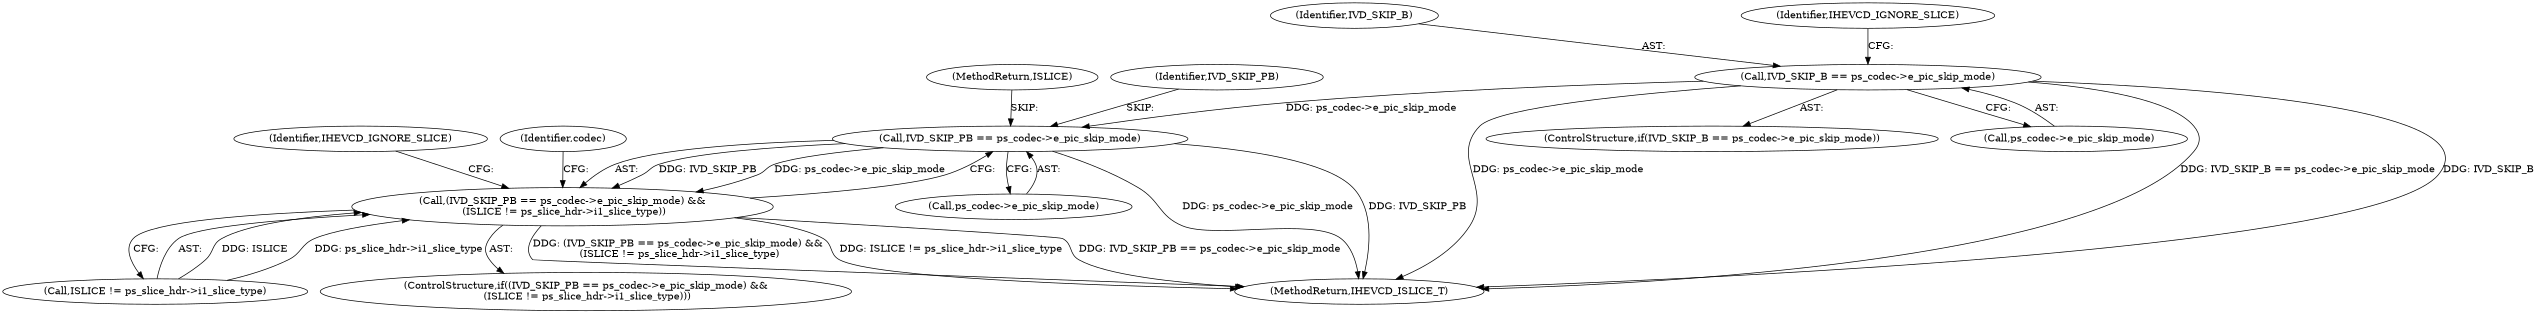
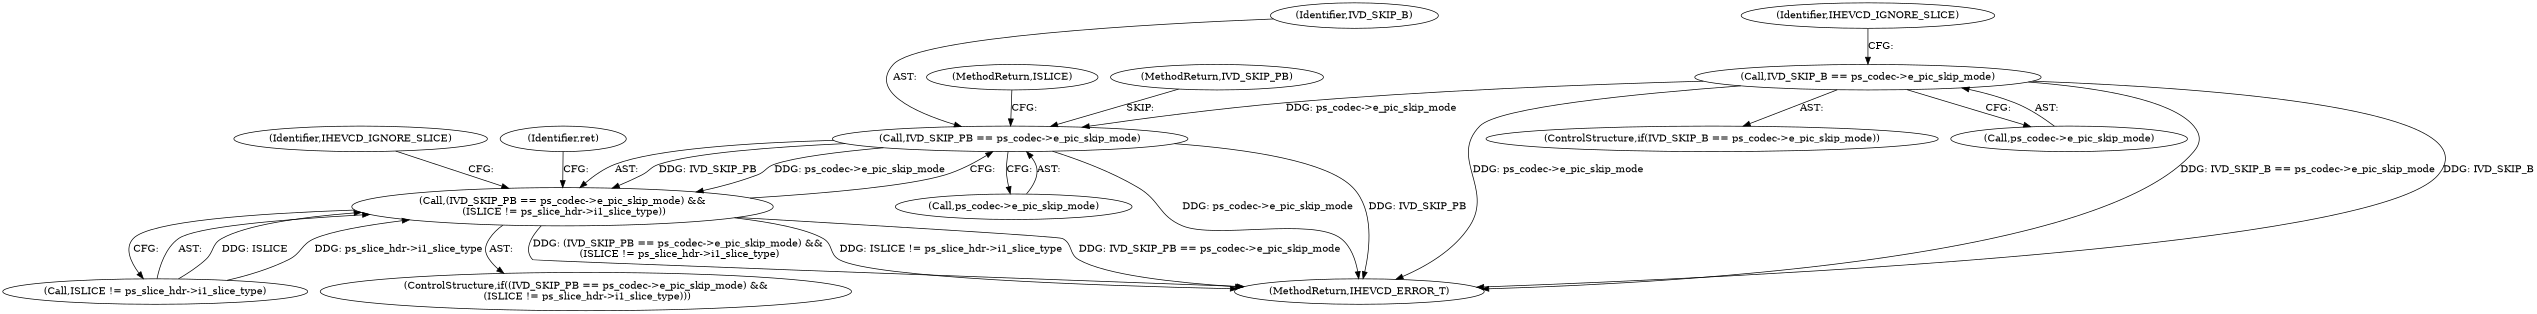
edge "(Identifier,IVD_SKIP_B)" -> "(Call,IVD_SKIP_B == ps_codec->e_pic_skip_mode)": now "(Identifier,IVD_SKIP_B)" -> "(Call,IVD_SKIP_PB == ps_codec->e_pic_skip_mode)"
node "(Identifier,IVD_SKIP_PB)": label "(Identifier,IVD_SKIP_PB)" -> "(MethodReturn,IVD_SKIP_PB)"
edge "(MethodReturn,ISLICE)" -> "(Call,IVD_SKIP_PB == ps_codec->e_pic_skip_mode)": label "SKIP: " -> "CFG: "
node "(Identifier,codec)": label "(Identifier,codec)" -> "(Identifier,ret)"
node "(MethodReturn,IHEVCD_ISLICE_T)": label "(MethodReturn,IHEVCD_ISLICE_T)" -> "(MethodReturn,IHEVCD_ERROR_T)"
